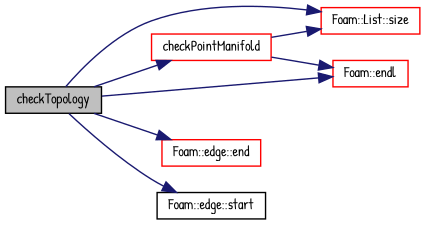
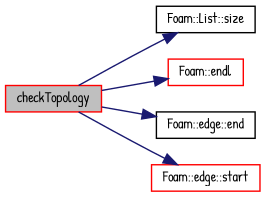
node "Foam::List::size": color red -> black
node "checkPointManifold": removed
node "checkTopology": color black -> red
node "Foam::edge::end": color red -> black
node "Foam::edge::start": color black -> red
